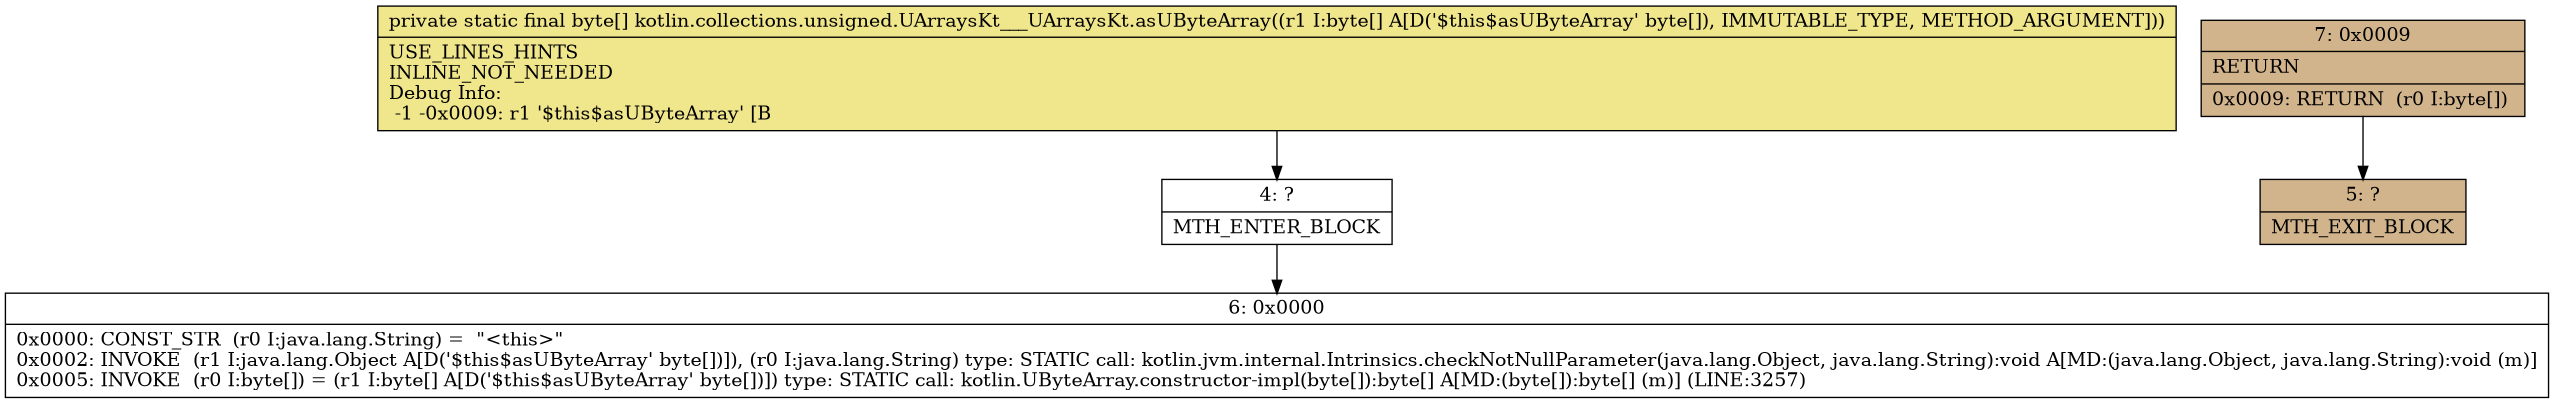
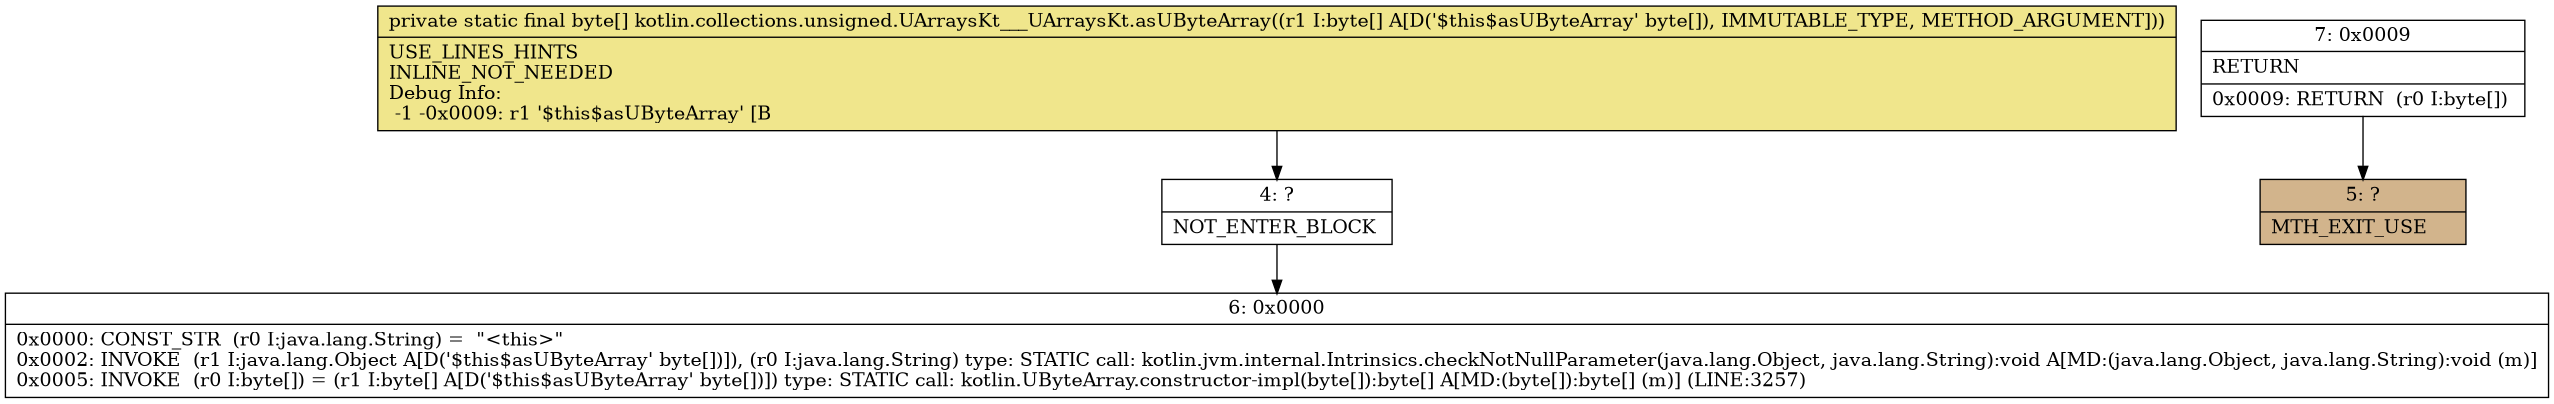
node "7: 0x0009": fillcolor tan -> white
node "4: ?": text "MTH_ENTER_BLOCK" -> "NOT_ENTER_BLOCK"
node "5: ?": text "MTH_EXIT_BLOCK" -> "MTH_EXIT_USE"
